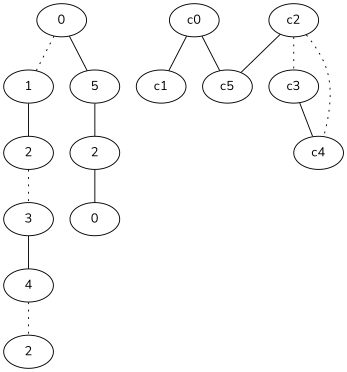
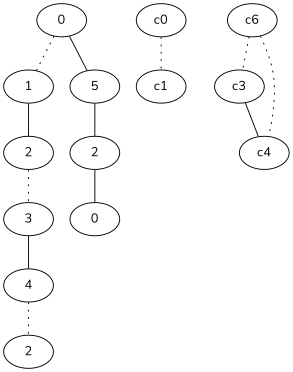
node "c2": label "c2" -> "c6"
edge "c0" -- "c1": style solid -> dotted
node "c5": removed
